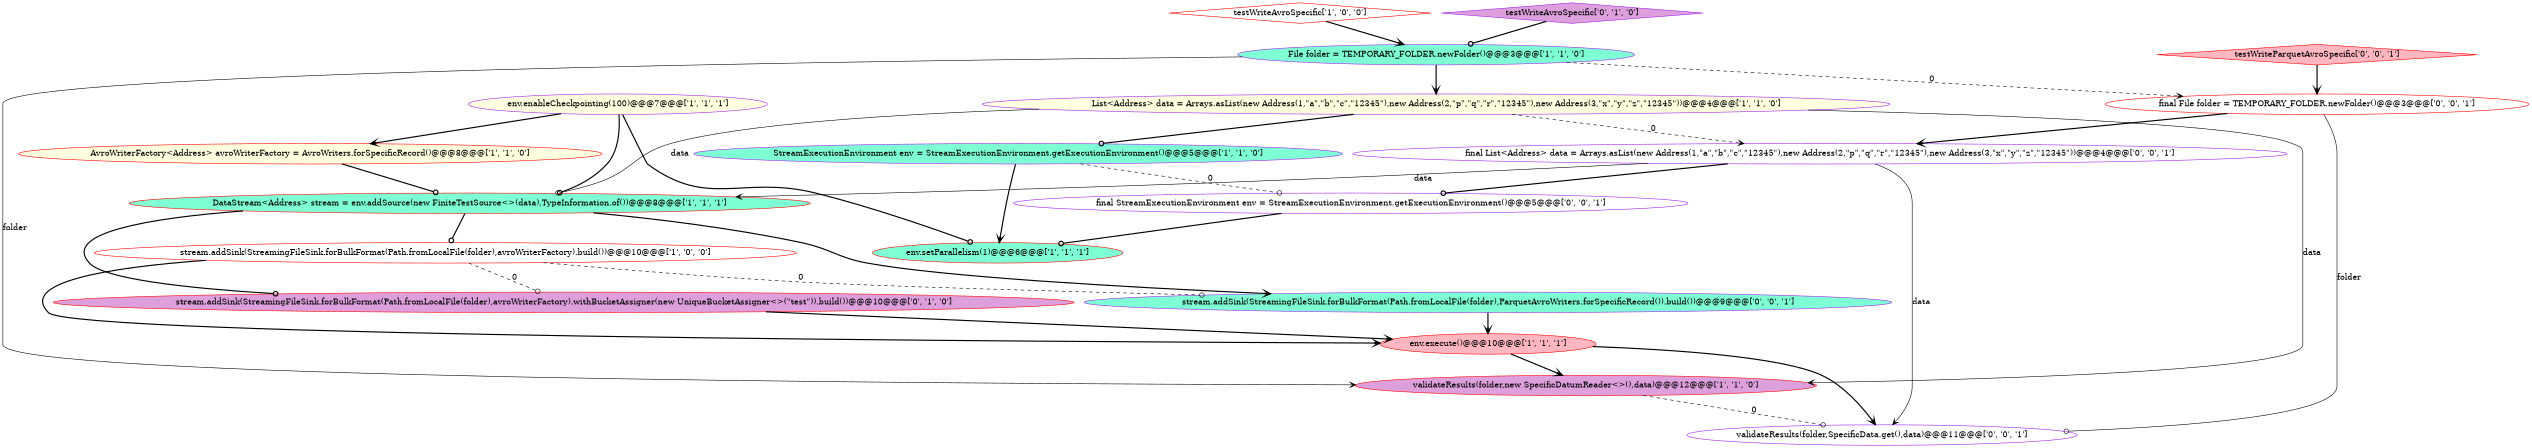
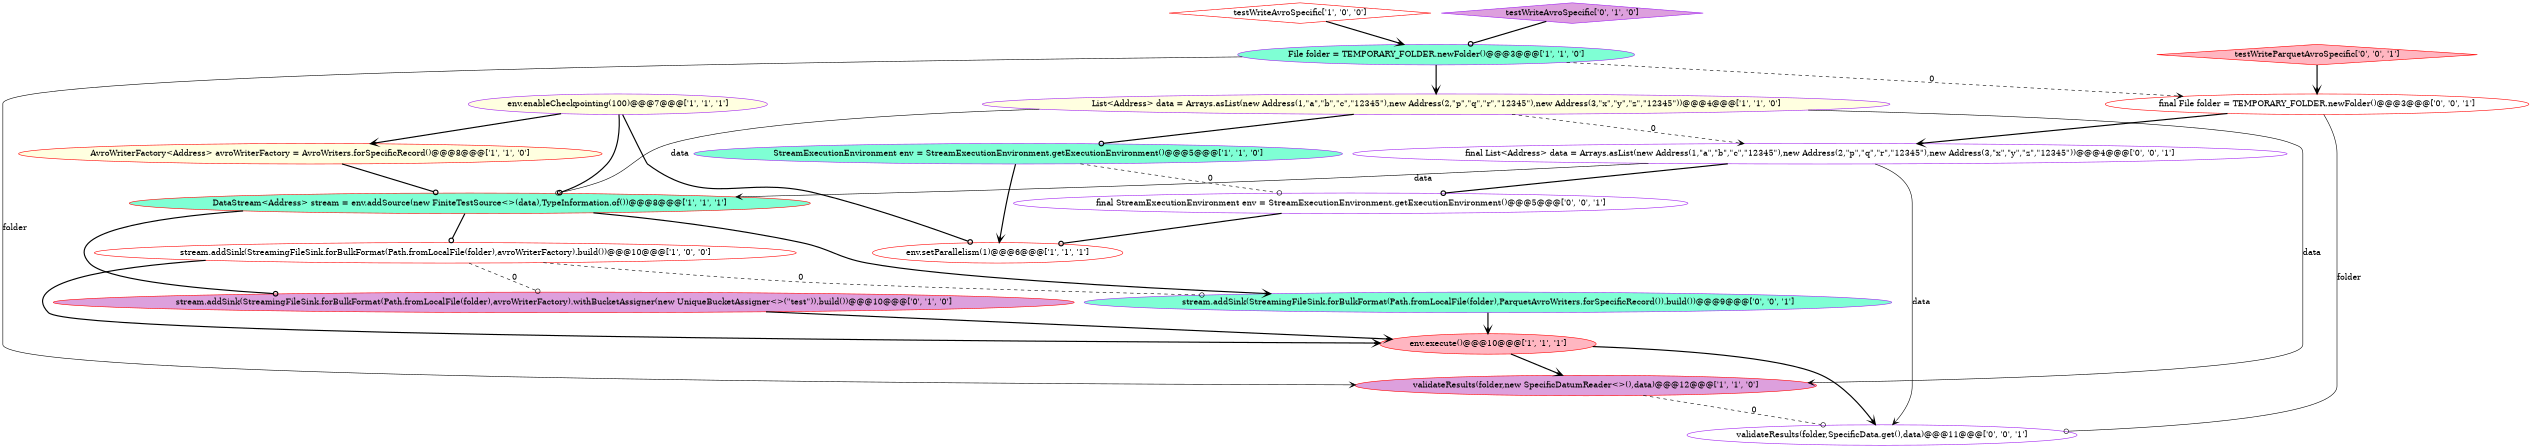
node "env.setParallelism(1)@@@6@@@['1', '1', '1']": fillcolor aquamarine -> white
